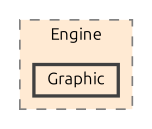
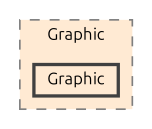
cluster "Engine": label "Engine" -> "Graphic"
